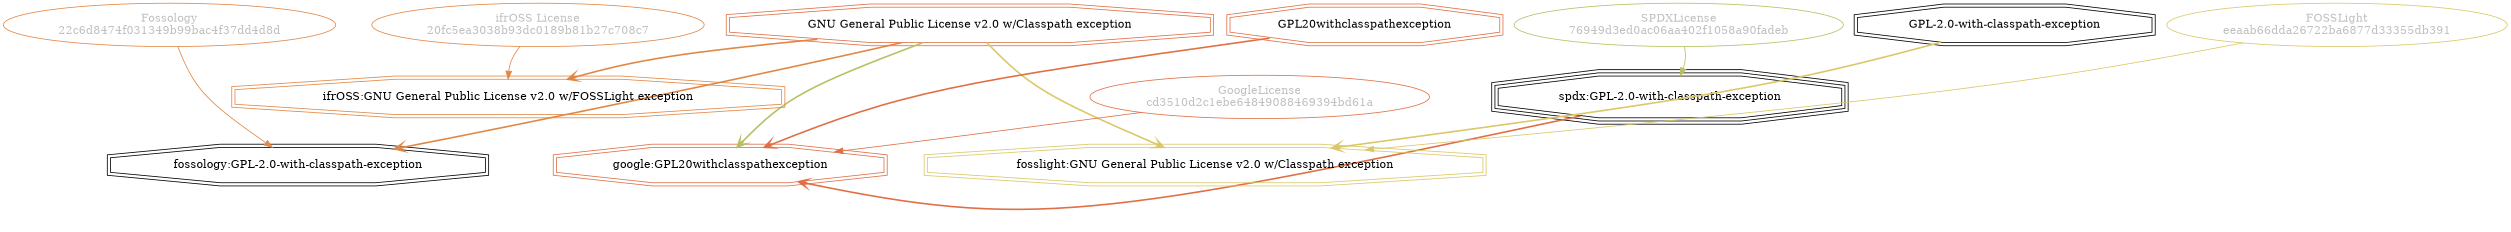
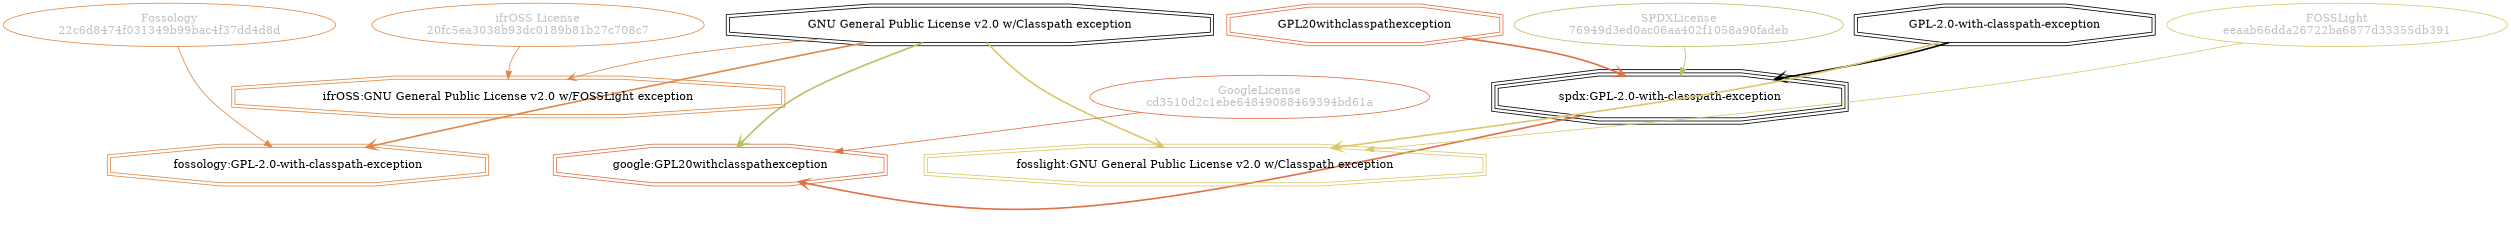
node "GNU General Public License v2.0 w/Classpath exception": color #e06f45 -> black
edge "GNU General Public License v2.0 w/Classpath exception" -> "ifrOSS:GNU General Public License v2.0 w/FOSSLight exception": style bold -> solid
edge "GPL-2.0-with-classpath-exception" -> "spdx:GPL-2.0-with-classpath-exception": added
edge "GPL20withclasspathexception" -> "google:GPL20withclasspathexception": now "GPL20withclasspathexception" -> "spdx:GPL-2.0-with-classpath-exception"
edge "GNU General Public License v2.0 w/Classpath exception" -> "fossology:GPL-2.0-with-classpath-exception": reversed
node "fossology:GPL-2.0-with-classpath-exception": color black -> #e18745
